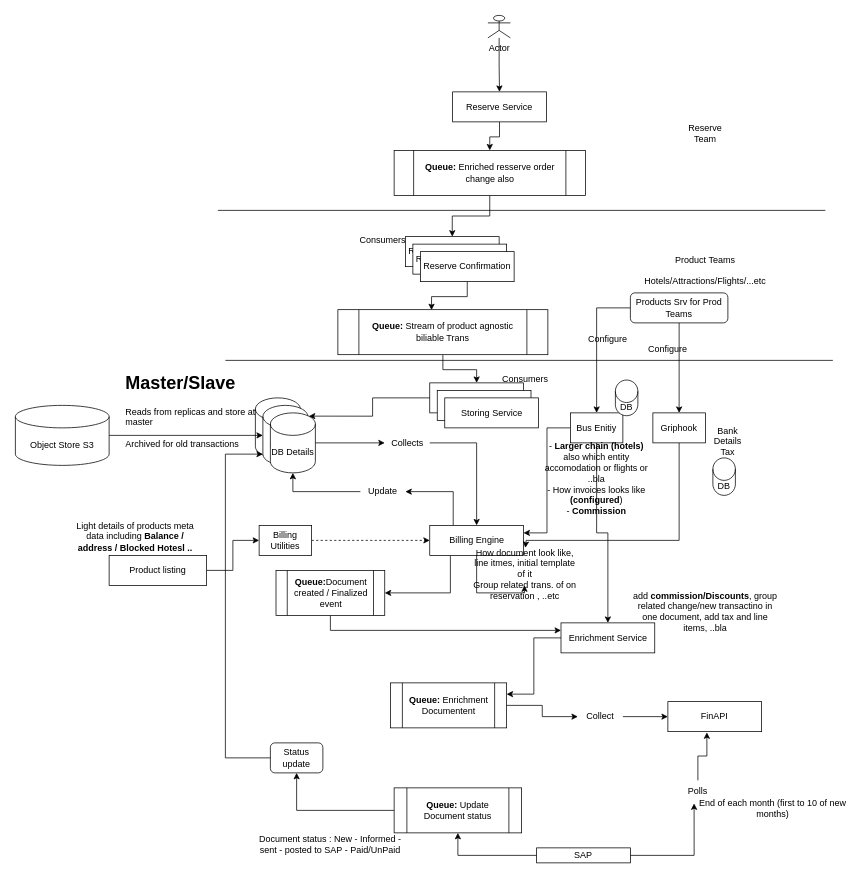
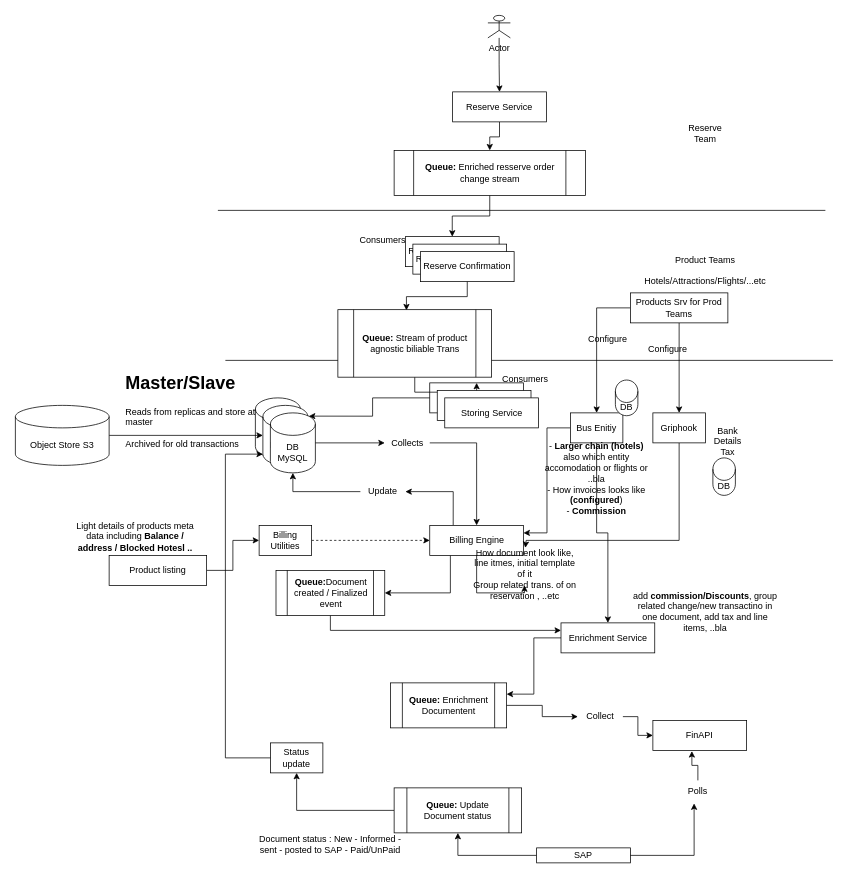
node "Queue: Enriched resserve order change also": label "Queue: Enriched resserve order change also" -> "Queue: Enriched resserve order change stream"
node "Products Srv for Prod Teams": shape rounded rectangle -> rectangle
node "Queue: Stream of product agnostic biliable Trans": size 210x45 -> 154x68
node "DB Details": label "DB Details" -> "DB MySQL"
node "FinAPI": moved (715, 717) -> (700, 735)
node "Status update": shape rounded rectangle -> rectangle
node "End of each month (first to 10 of new months)": removed
